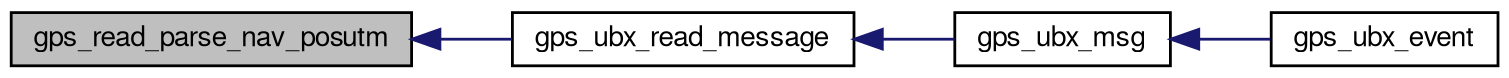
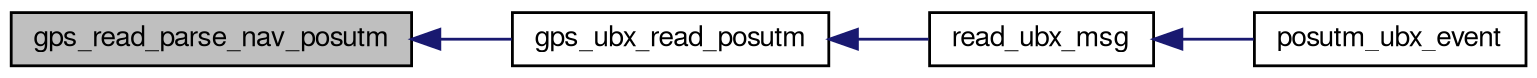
node "gps_ubx_read_message": label "gps_ubx_read_message" -> "gps_ubx_read_posutm"
node "gps_ubx_msg": label "gps_ubx_msg" -> "read_ubx_msg"
node "gps_ubx_event": label "gps_ubx_event" -> "posutm_ubx_event"
